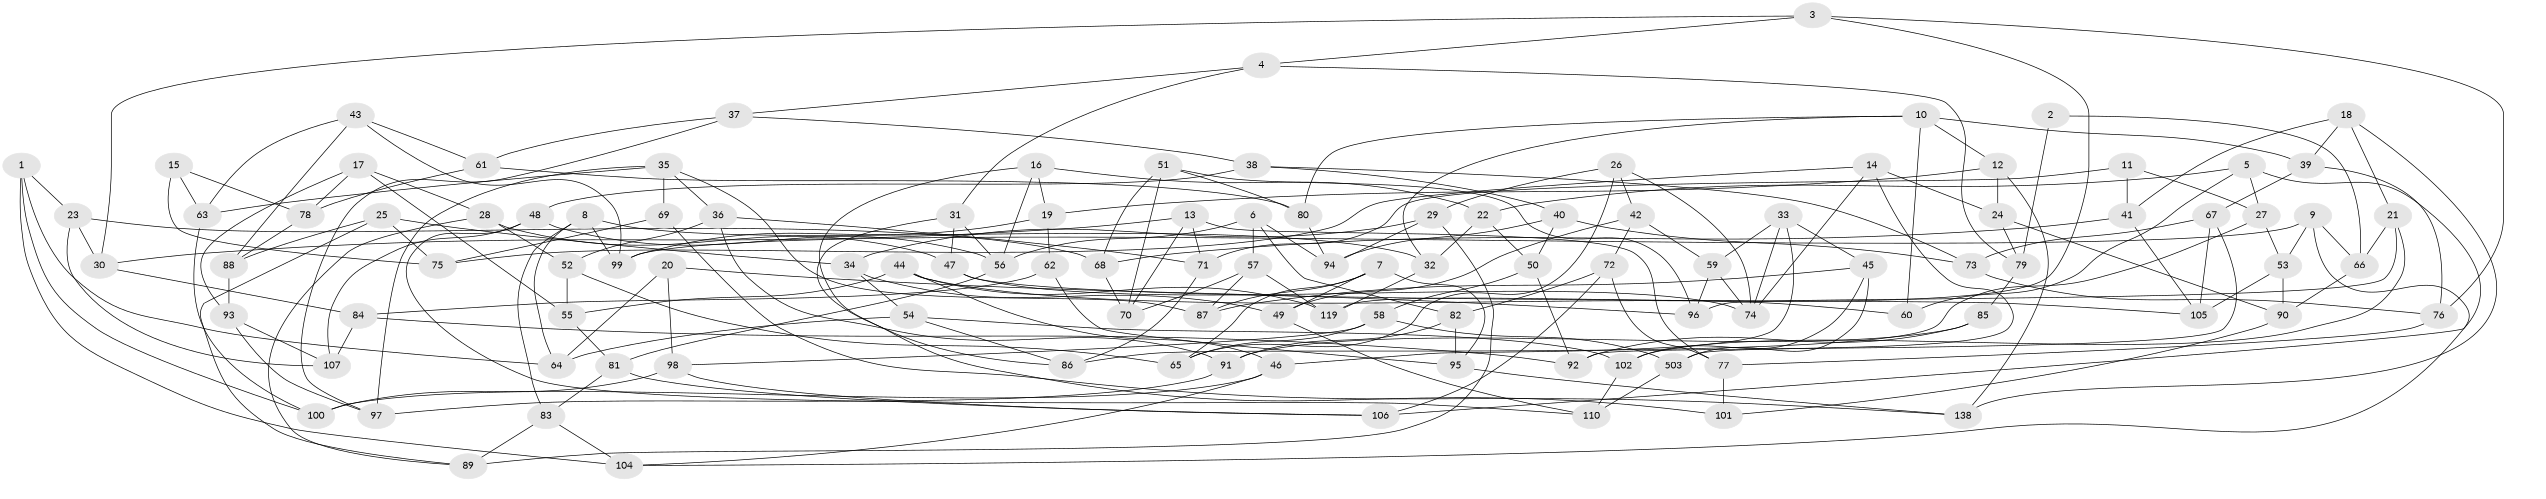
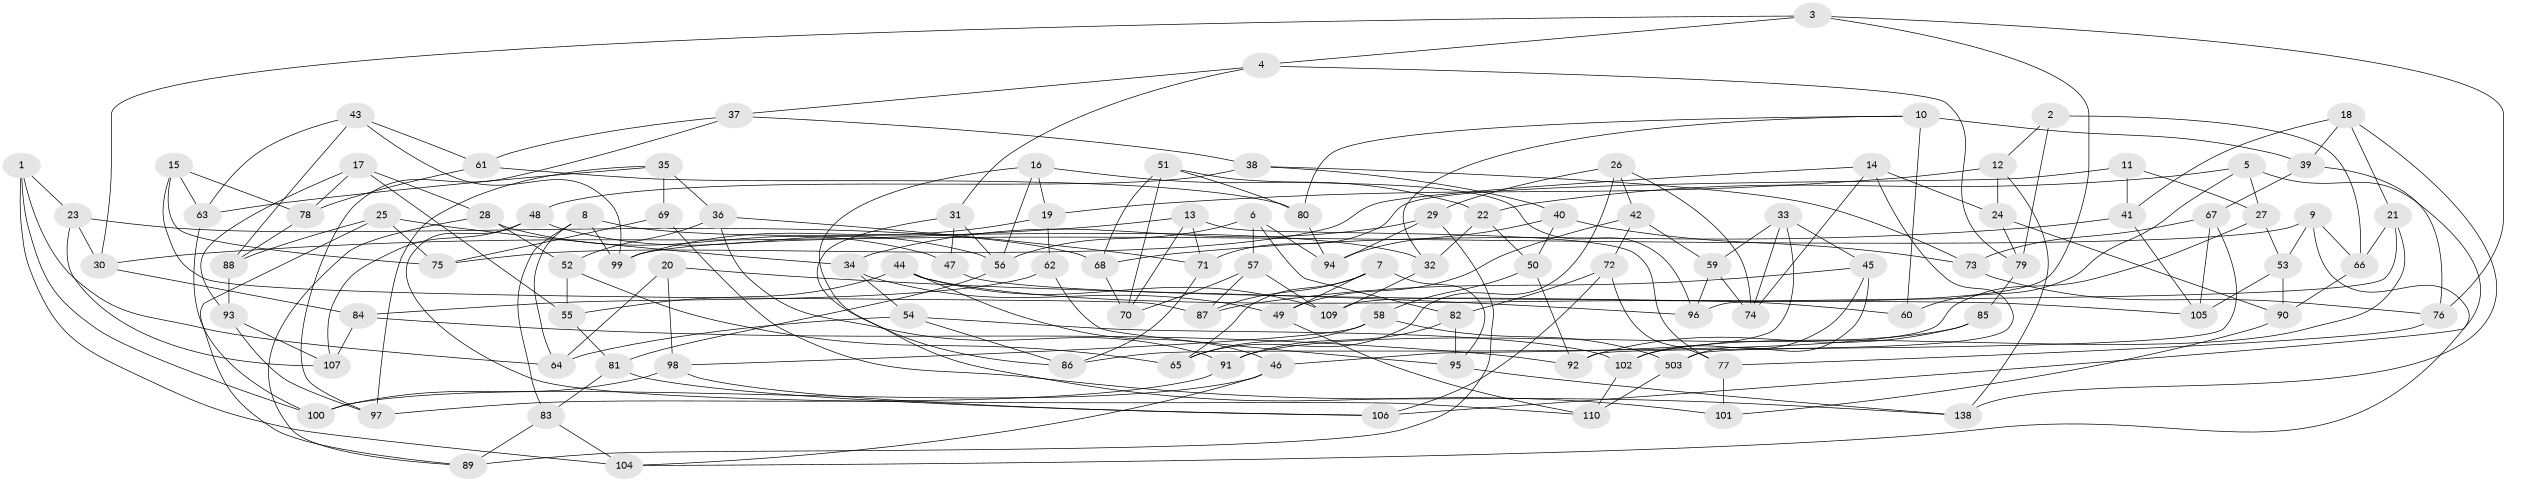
edge "10" -- "12": now "2" -- "12"
edge "47" -- "74": removed
edge "35" -- "87": now "15" -- "87"
node "119": label "119" -> "109"
